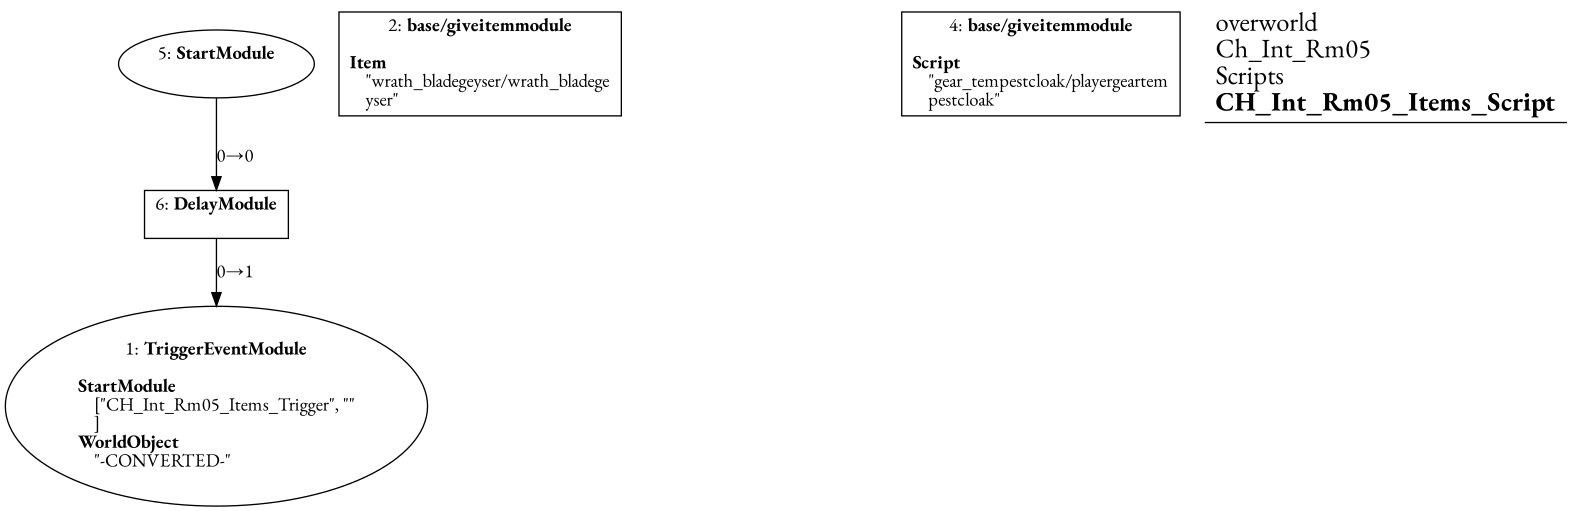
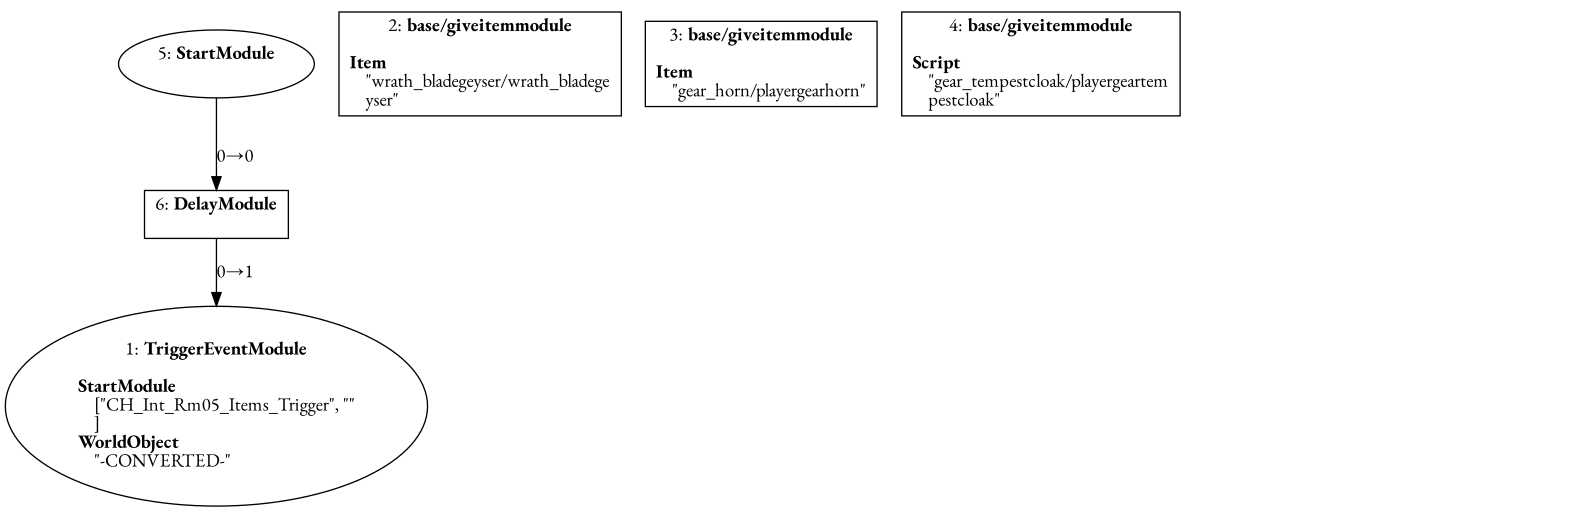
node "3:": added
node "overworld": removed
